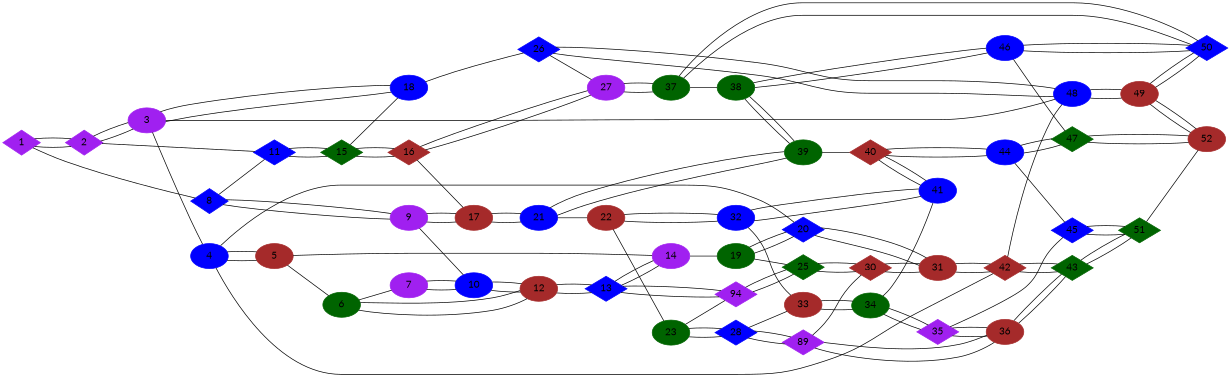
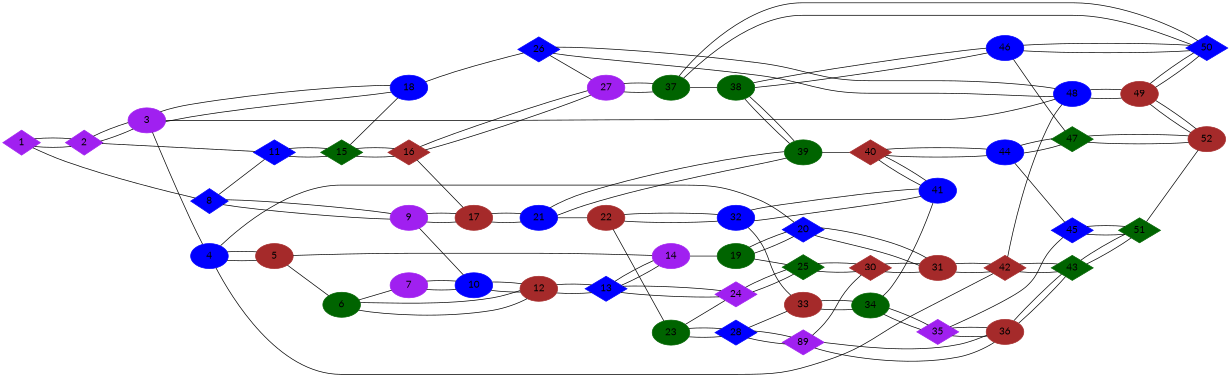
node "94": label "94" -> "24"
